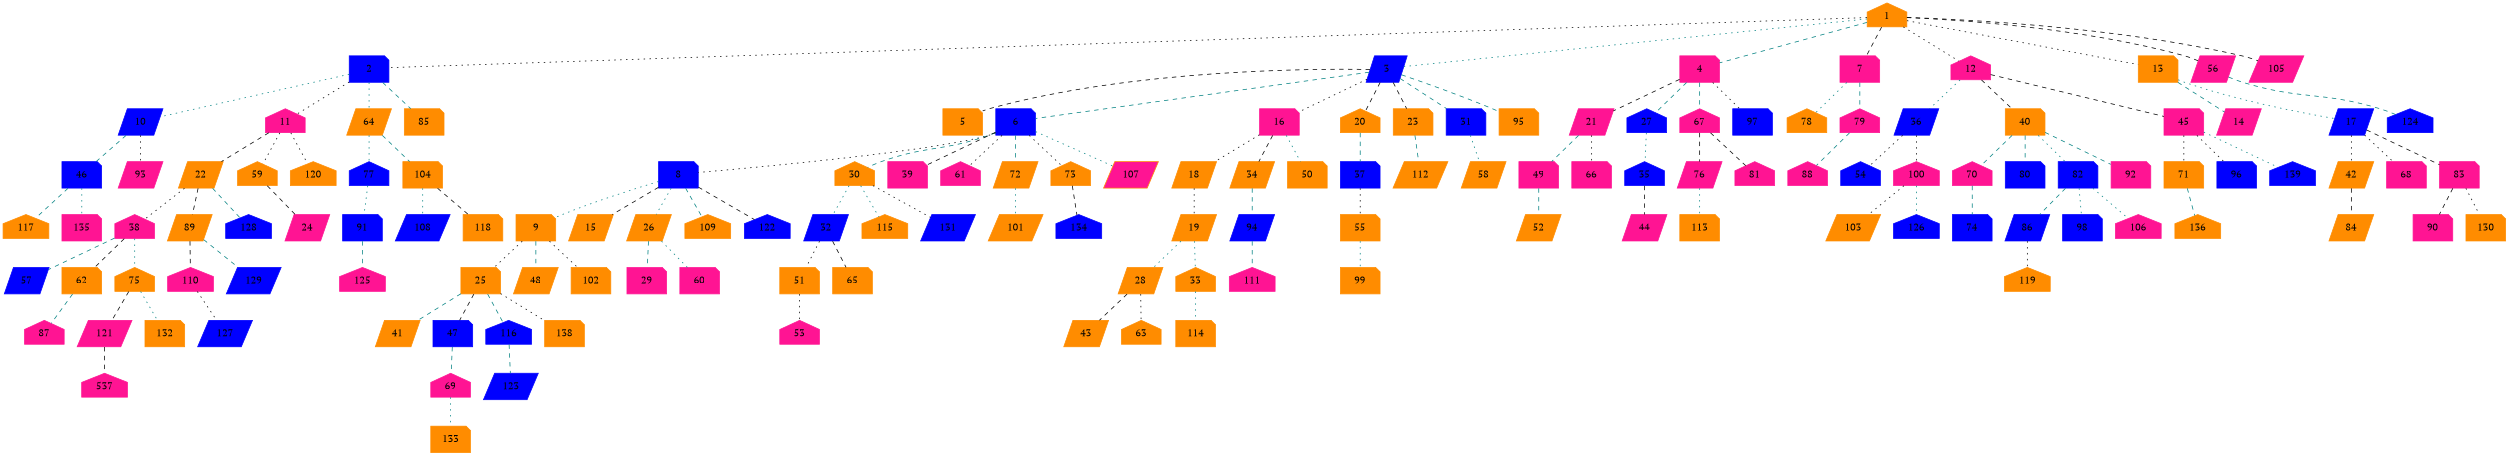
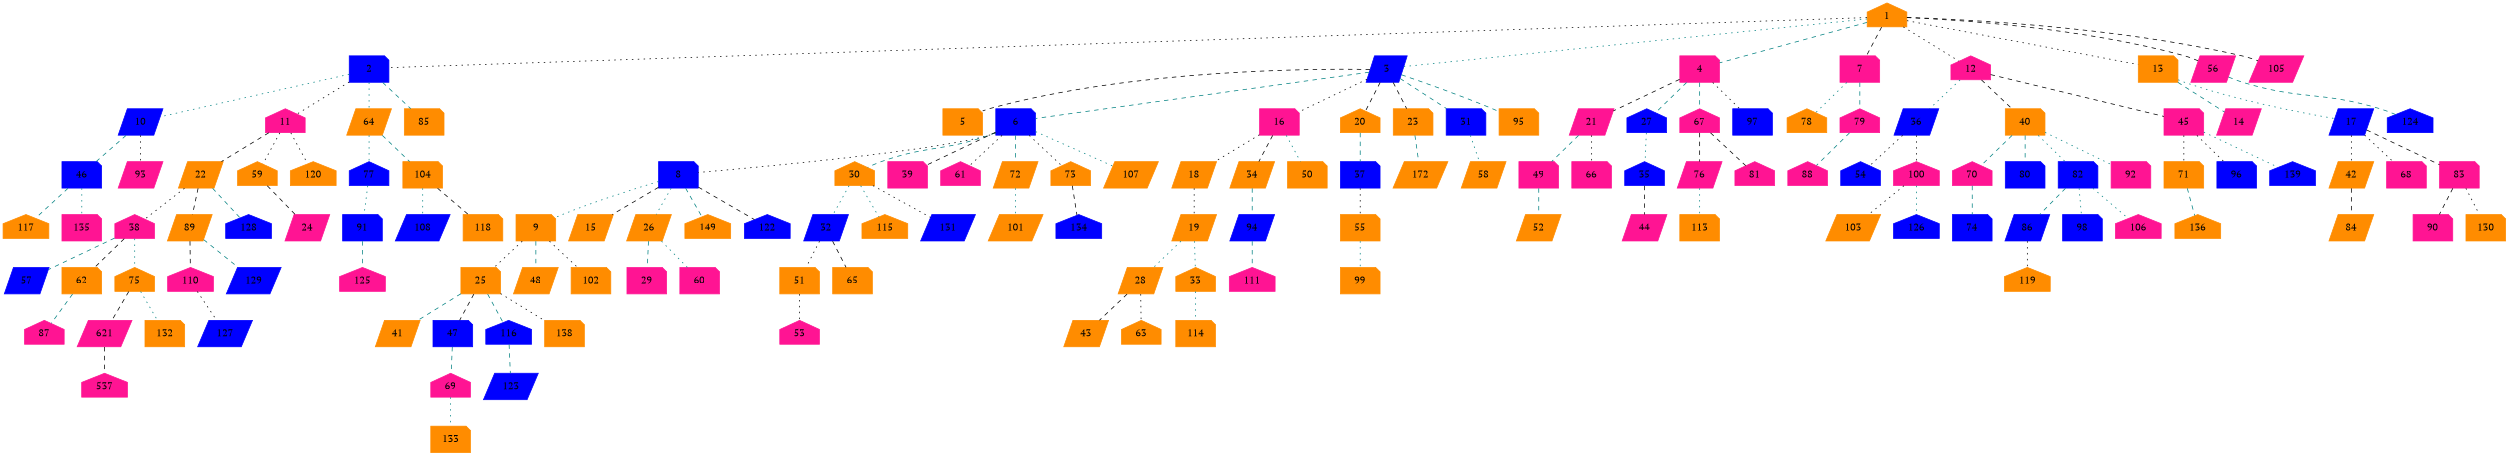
edge "40" -- "92": style dashed -> dotted
node "107": fillcolor deeppink -> darkorange
node "112": label "112" -> "172"
node "109": label "109" -> "149"
node "121": label "121" -> "621"
